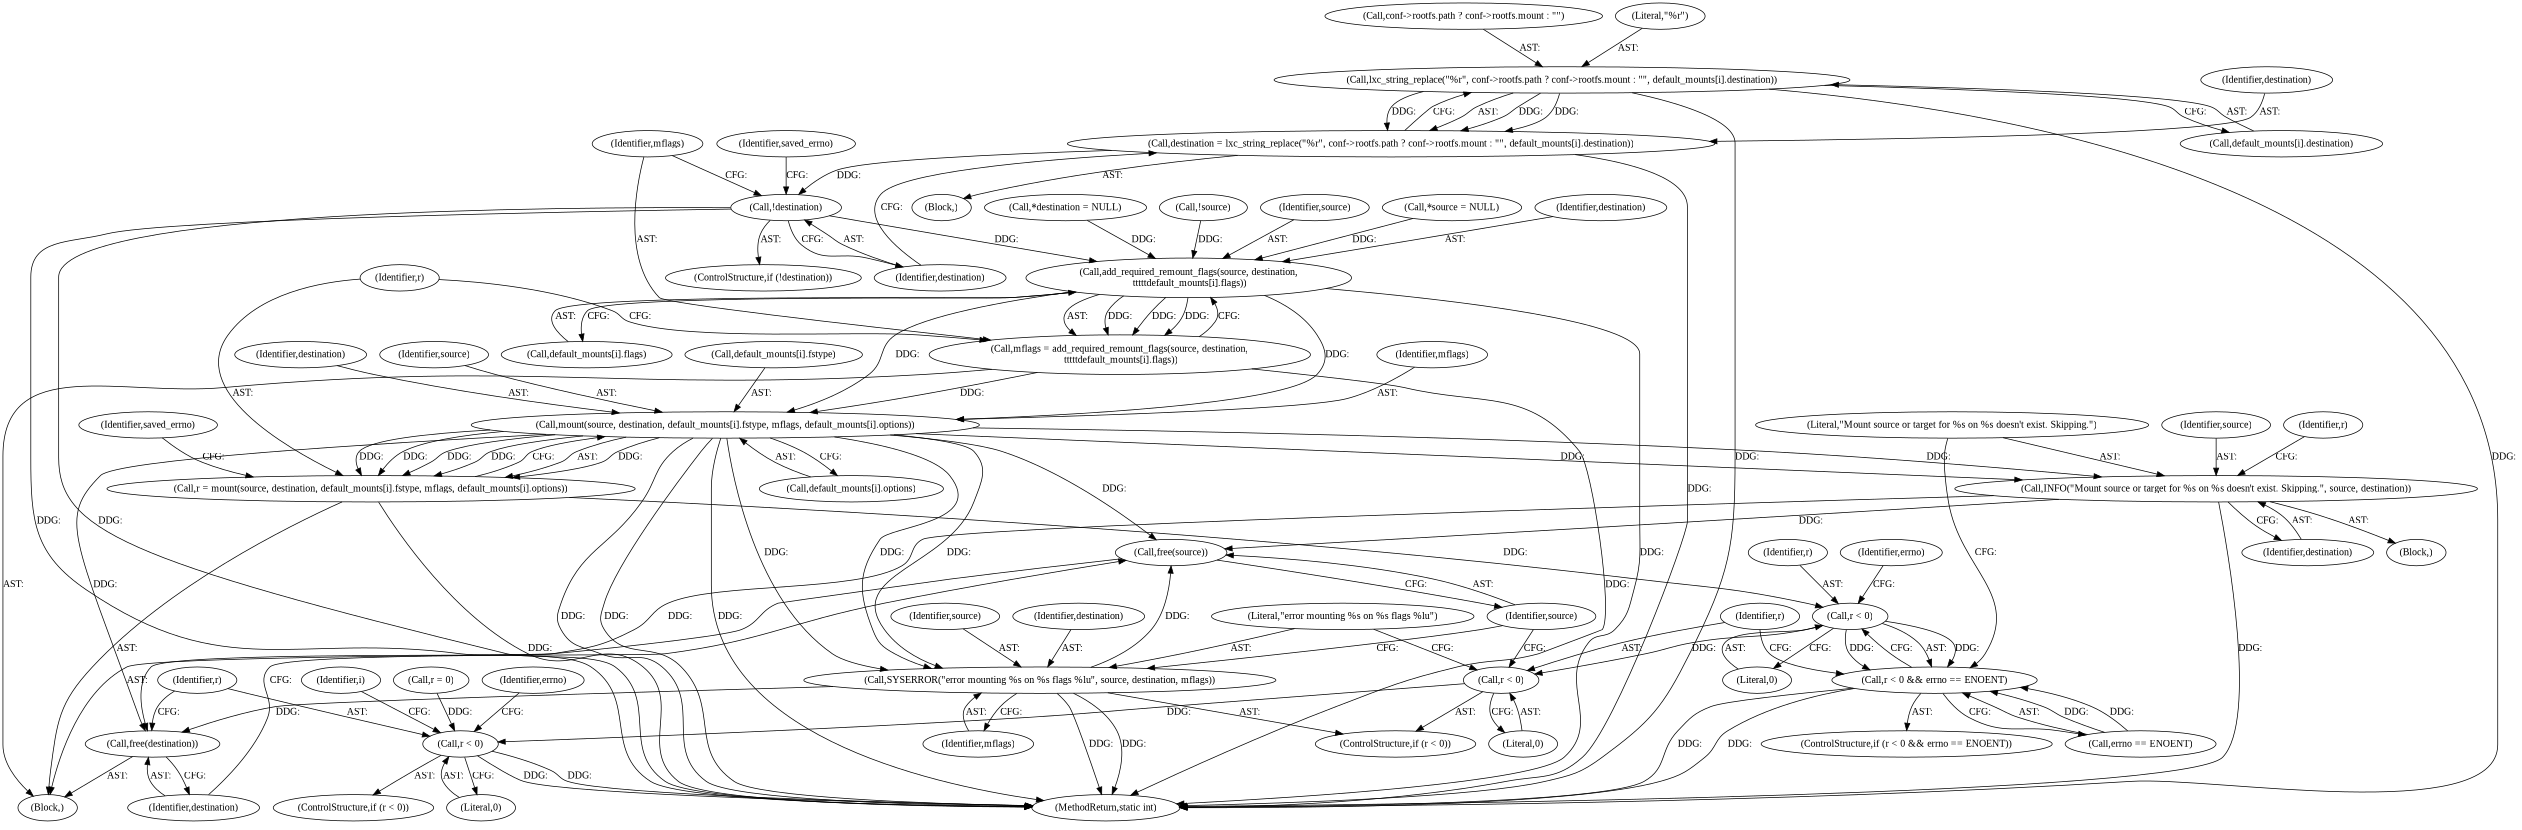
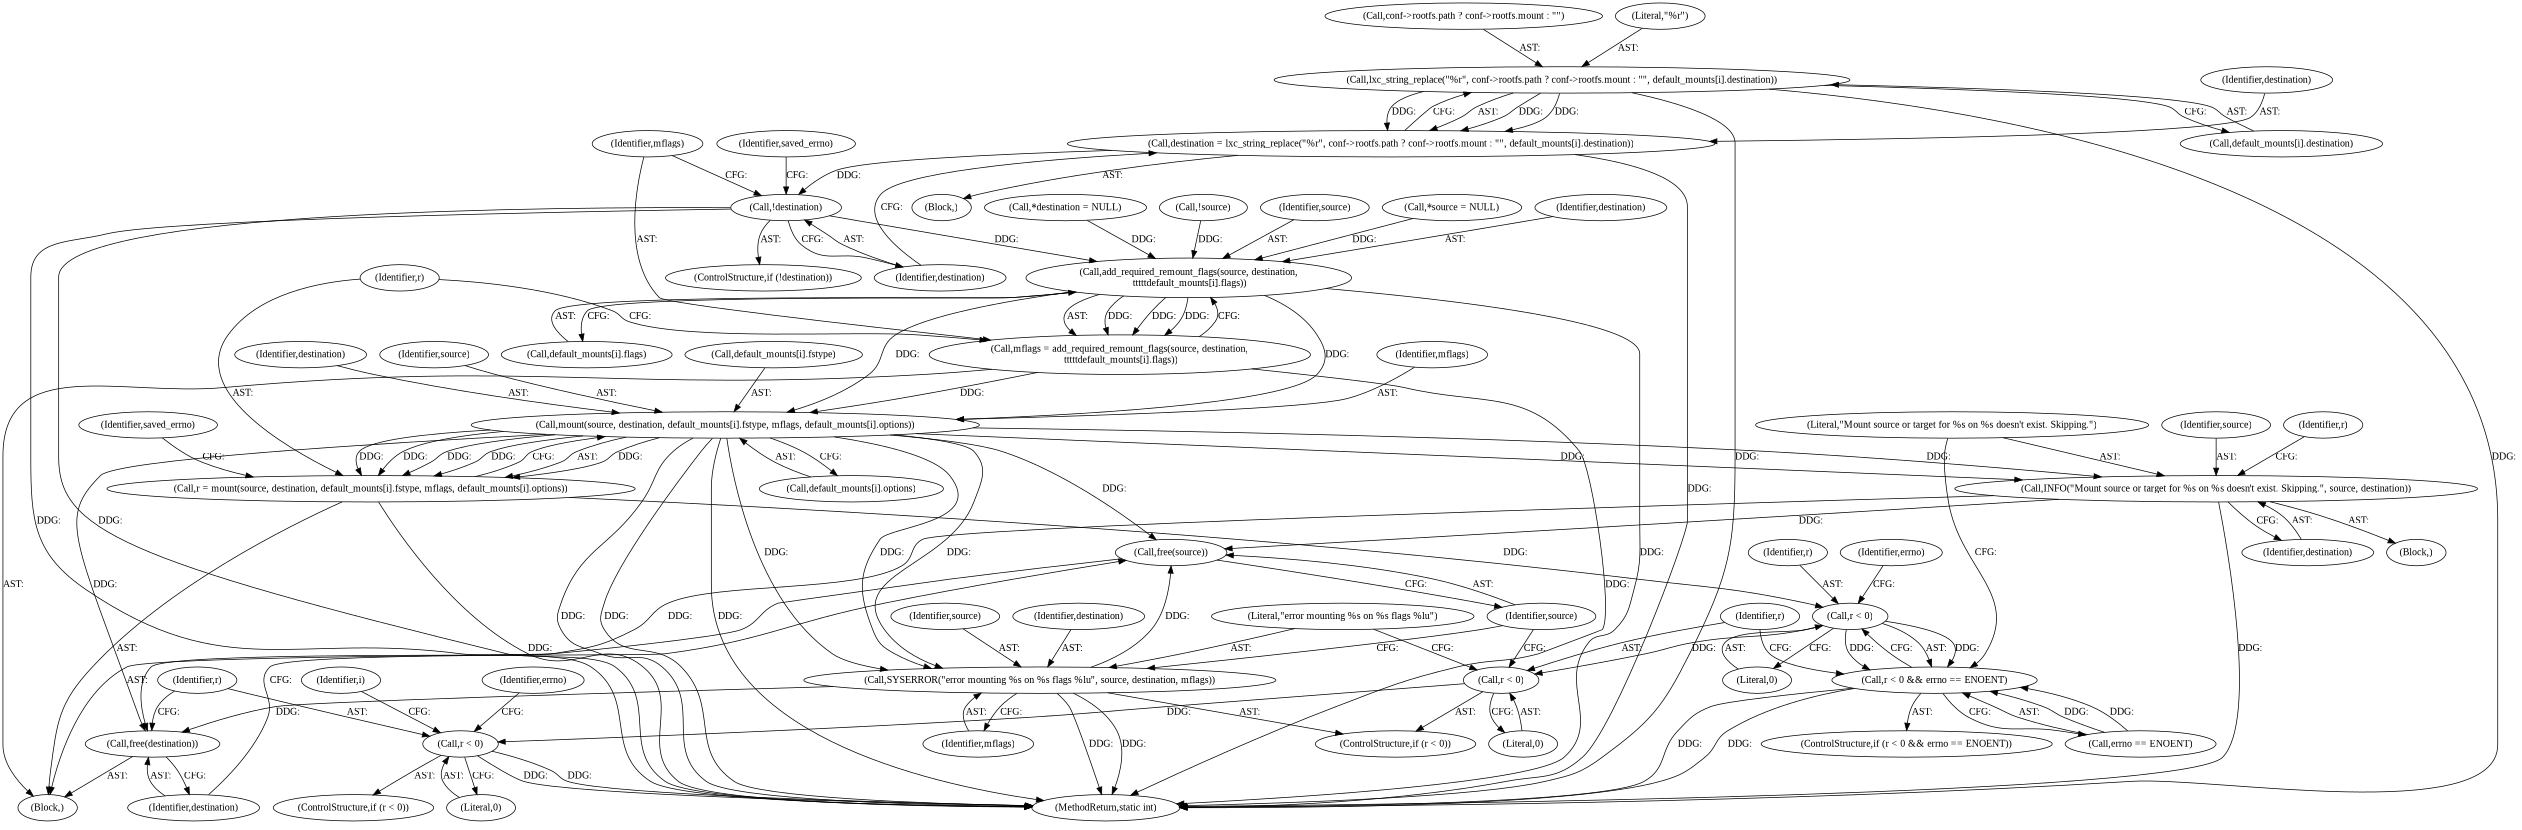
node "(Call,r = 0)": removed
